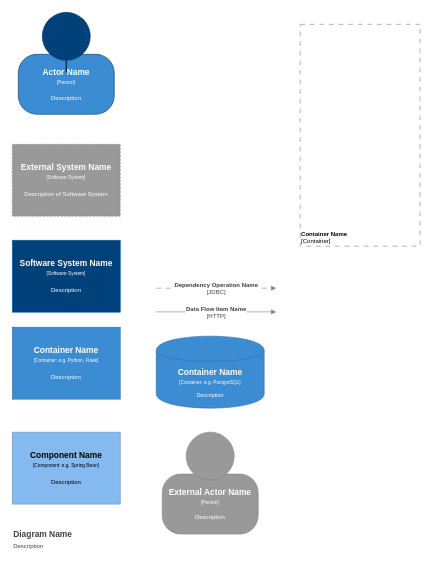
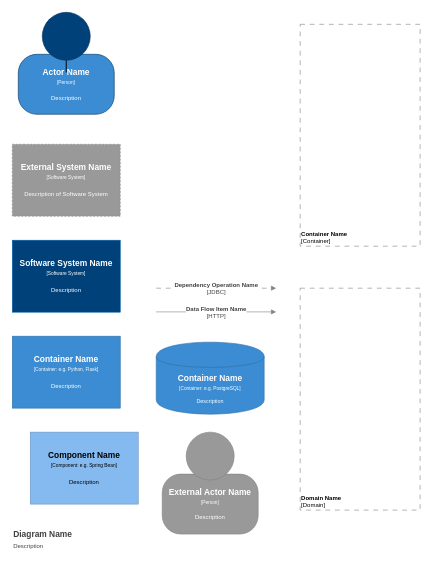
node "Container Name [Container: e.g. Python, Flask] Description": moved (66, 363) -> (66, 372)
node "Container Name [Container: e.g. PostgreSQL] Description": moved (210, 372) -> (210, 378)
node "Domain Name[Domain]": added
node "Component Name [Component: e.g. Spring Bean] Description": moved (66, 468) -> (84, 468)
